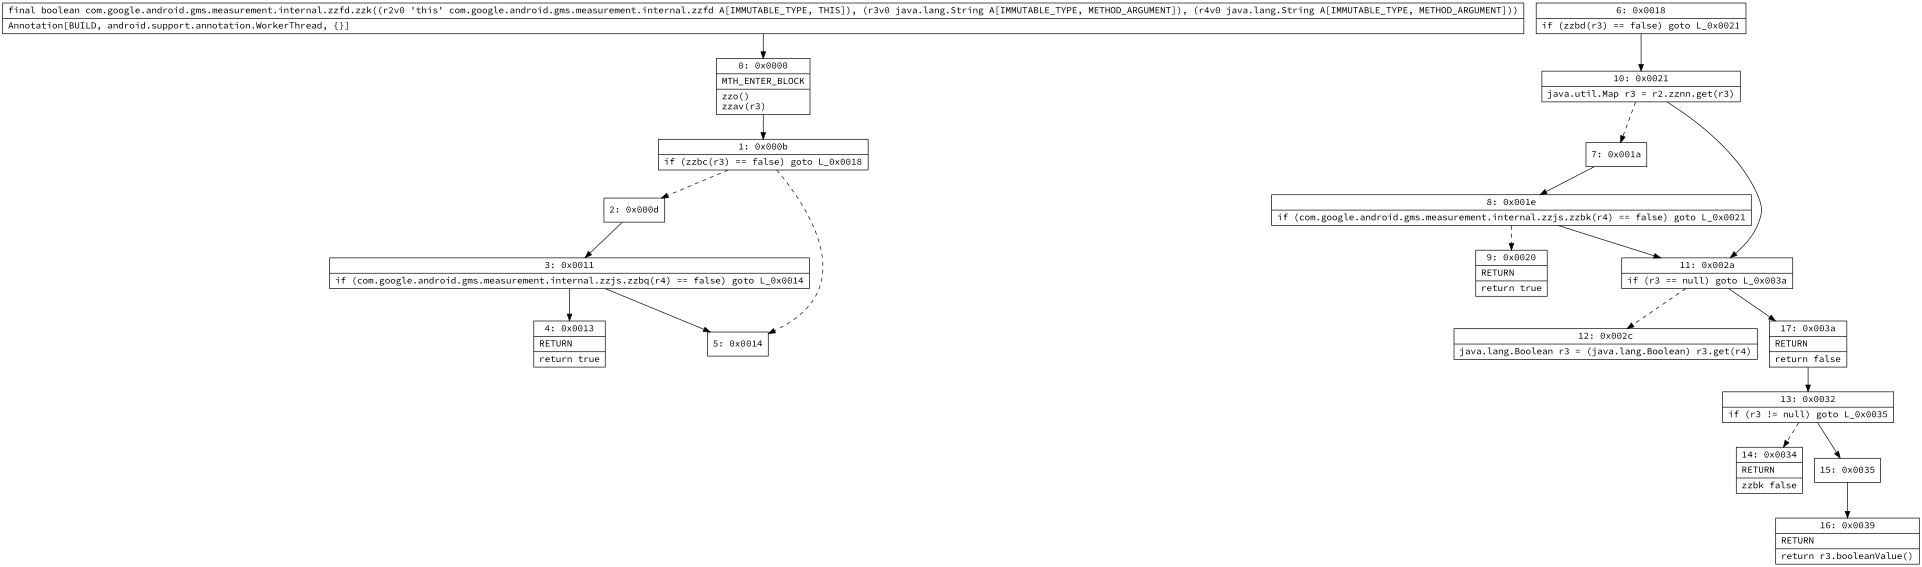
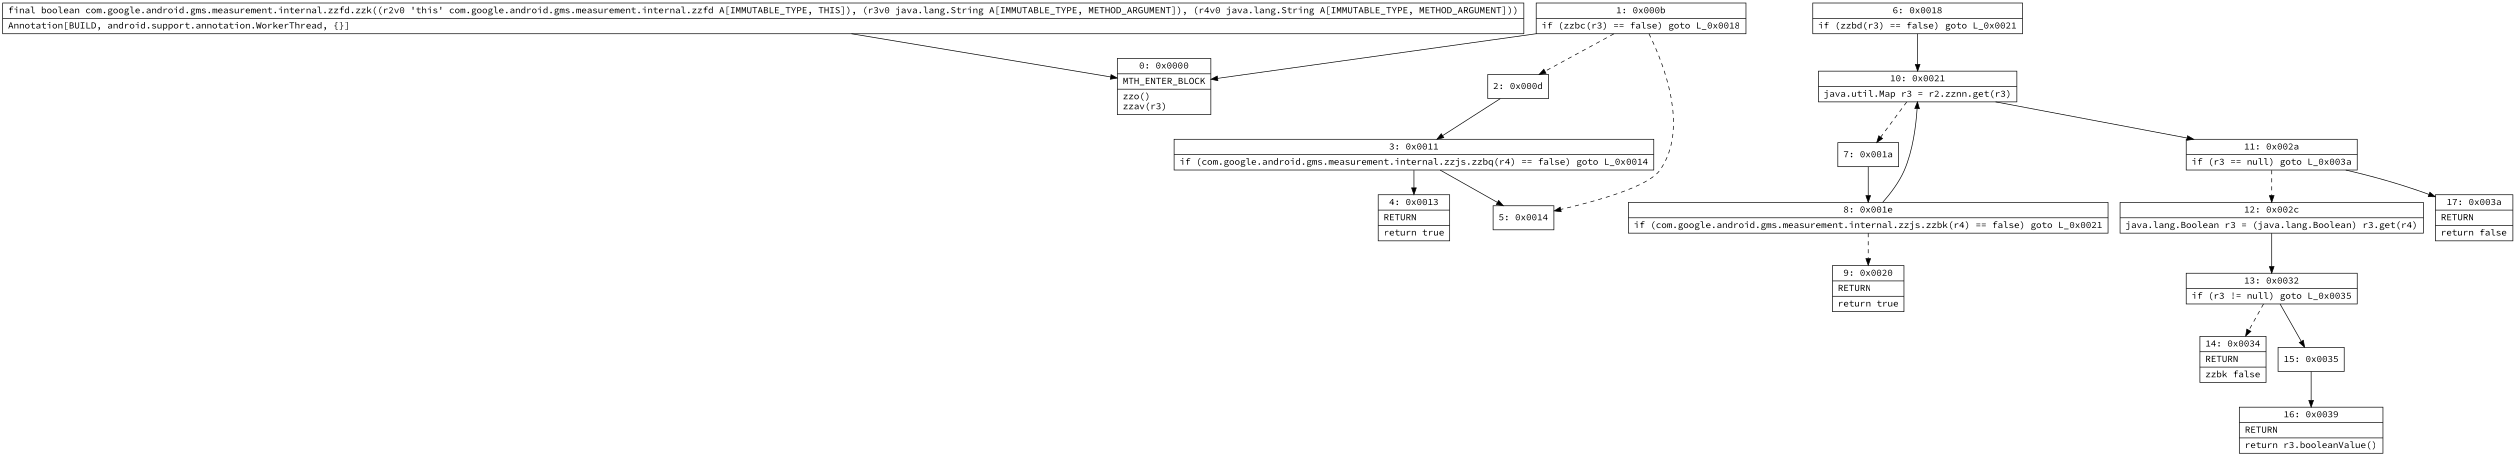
edge "0: 0x0000" -> "1: 0x000b": reversed
edge "8: 0x001e" -> "11: 0x002a": now "8: 0x001e" -> "10: 0x0021"
edge "17: 0x003a" -> "13: 0x0032": now "12: 0x002c" -> "13: 0x0032"
